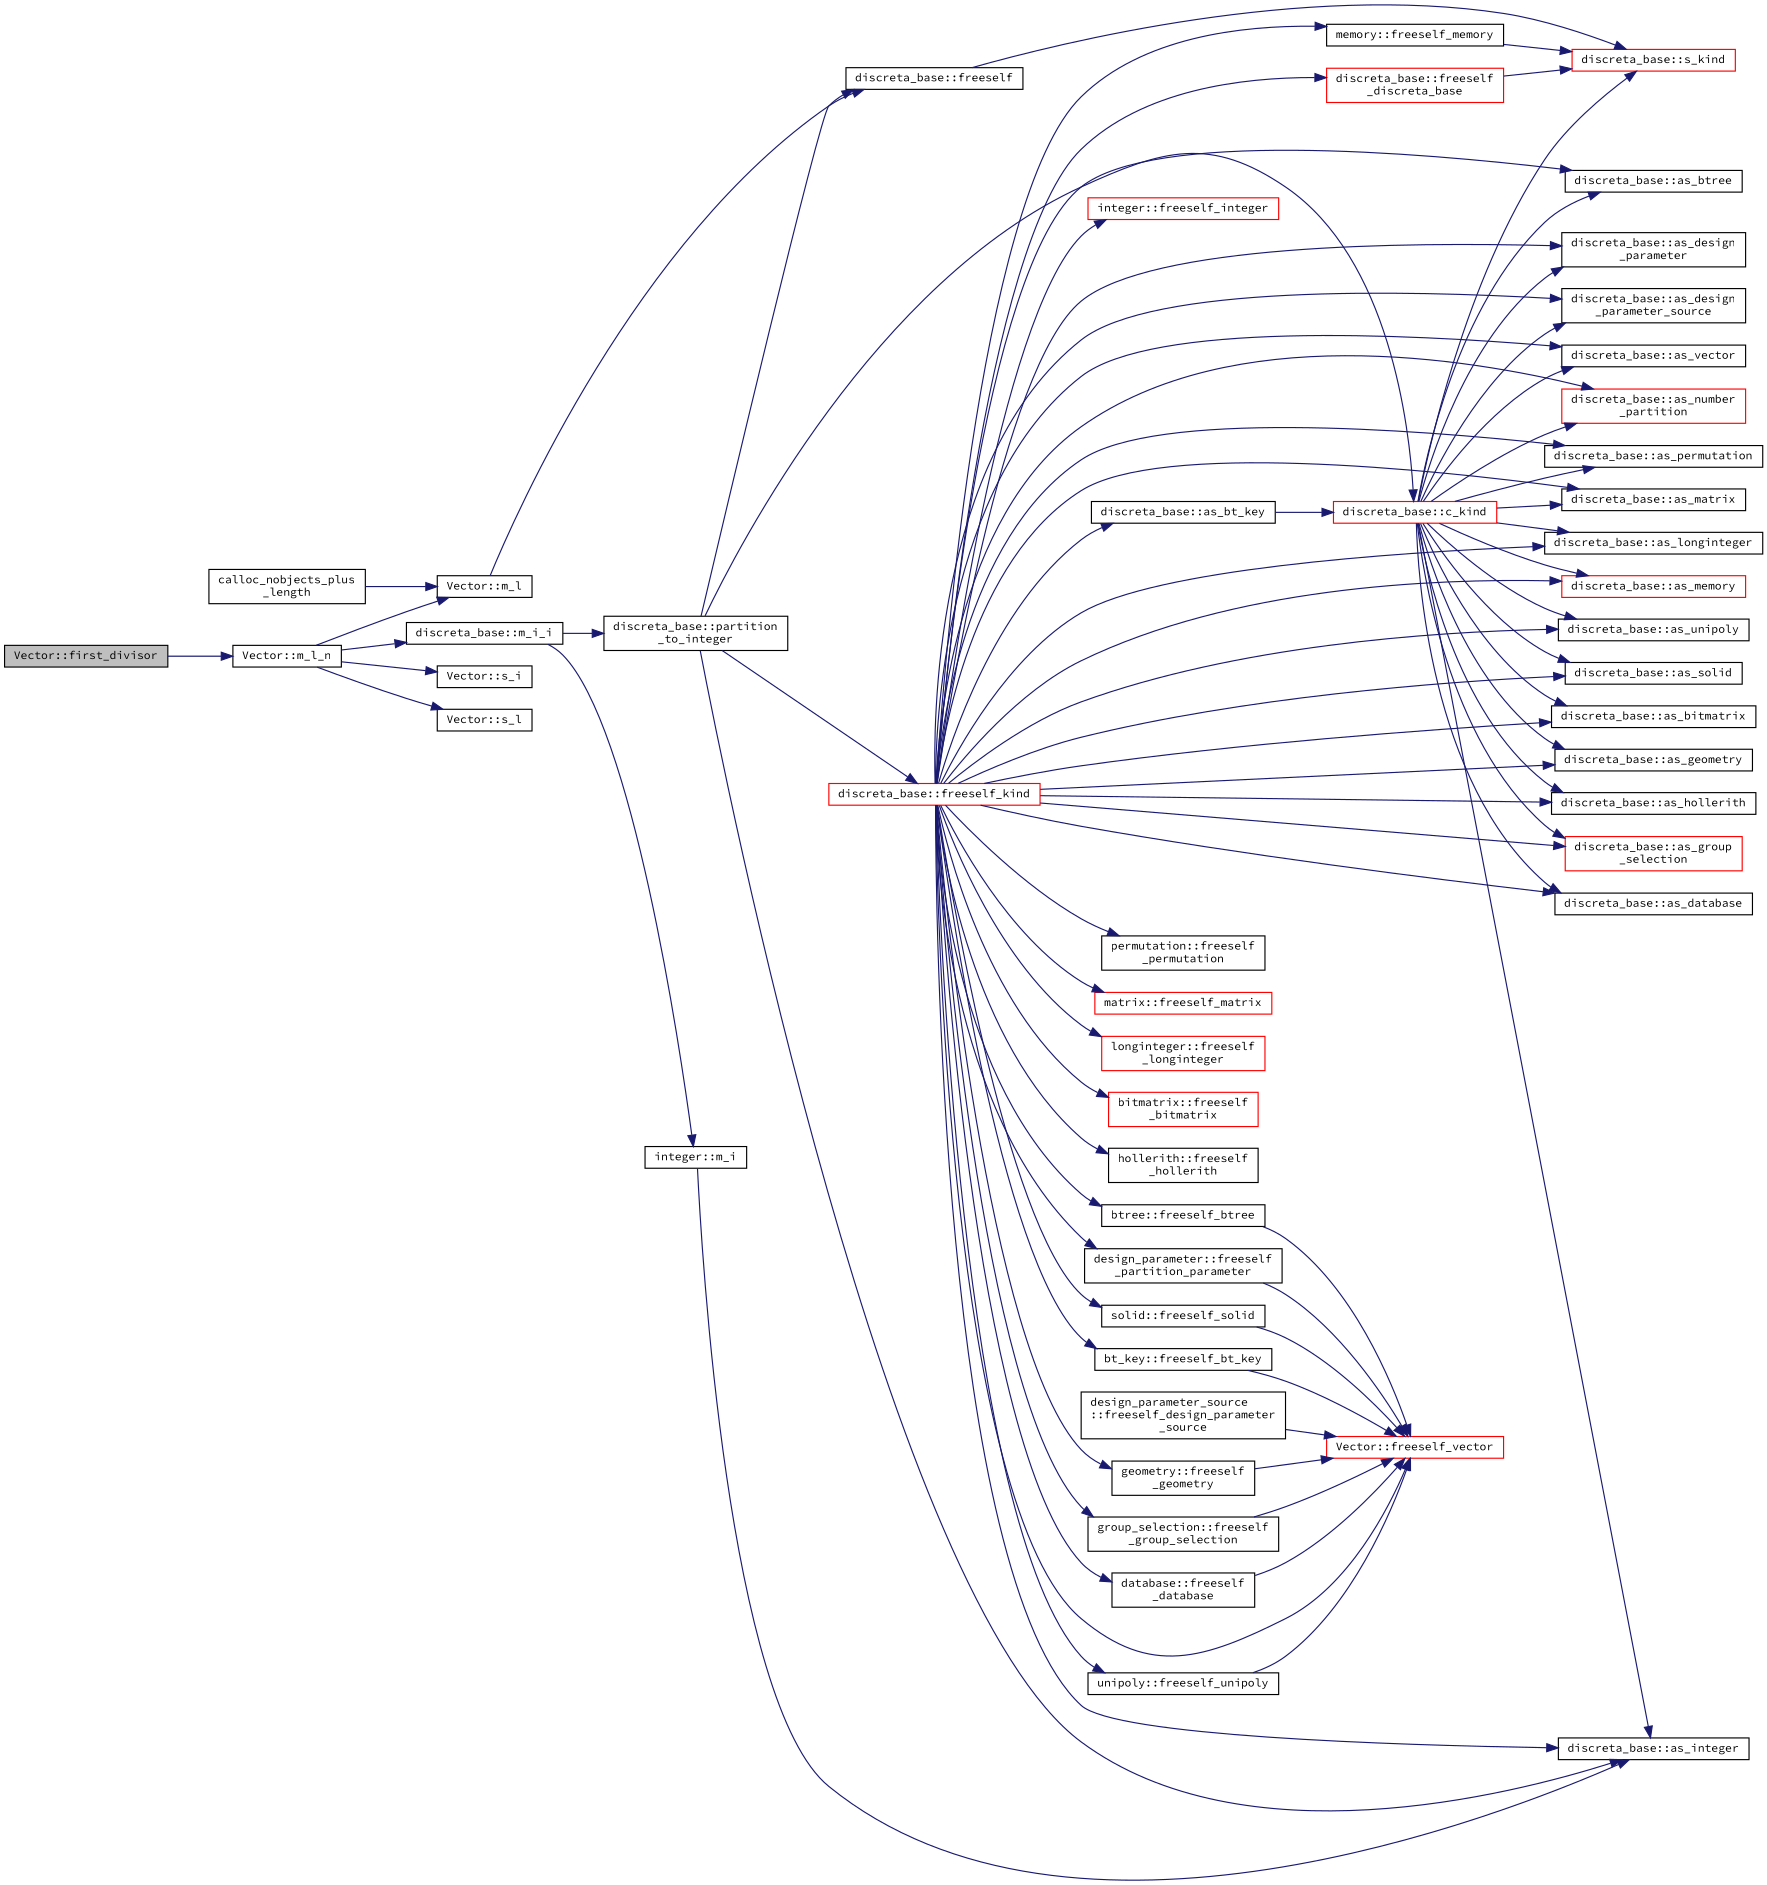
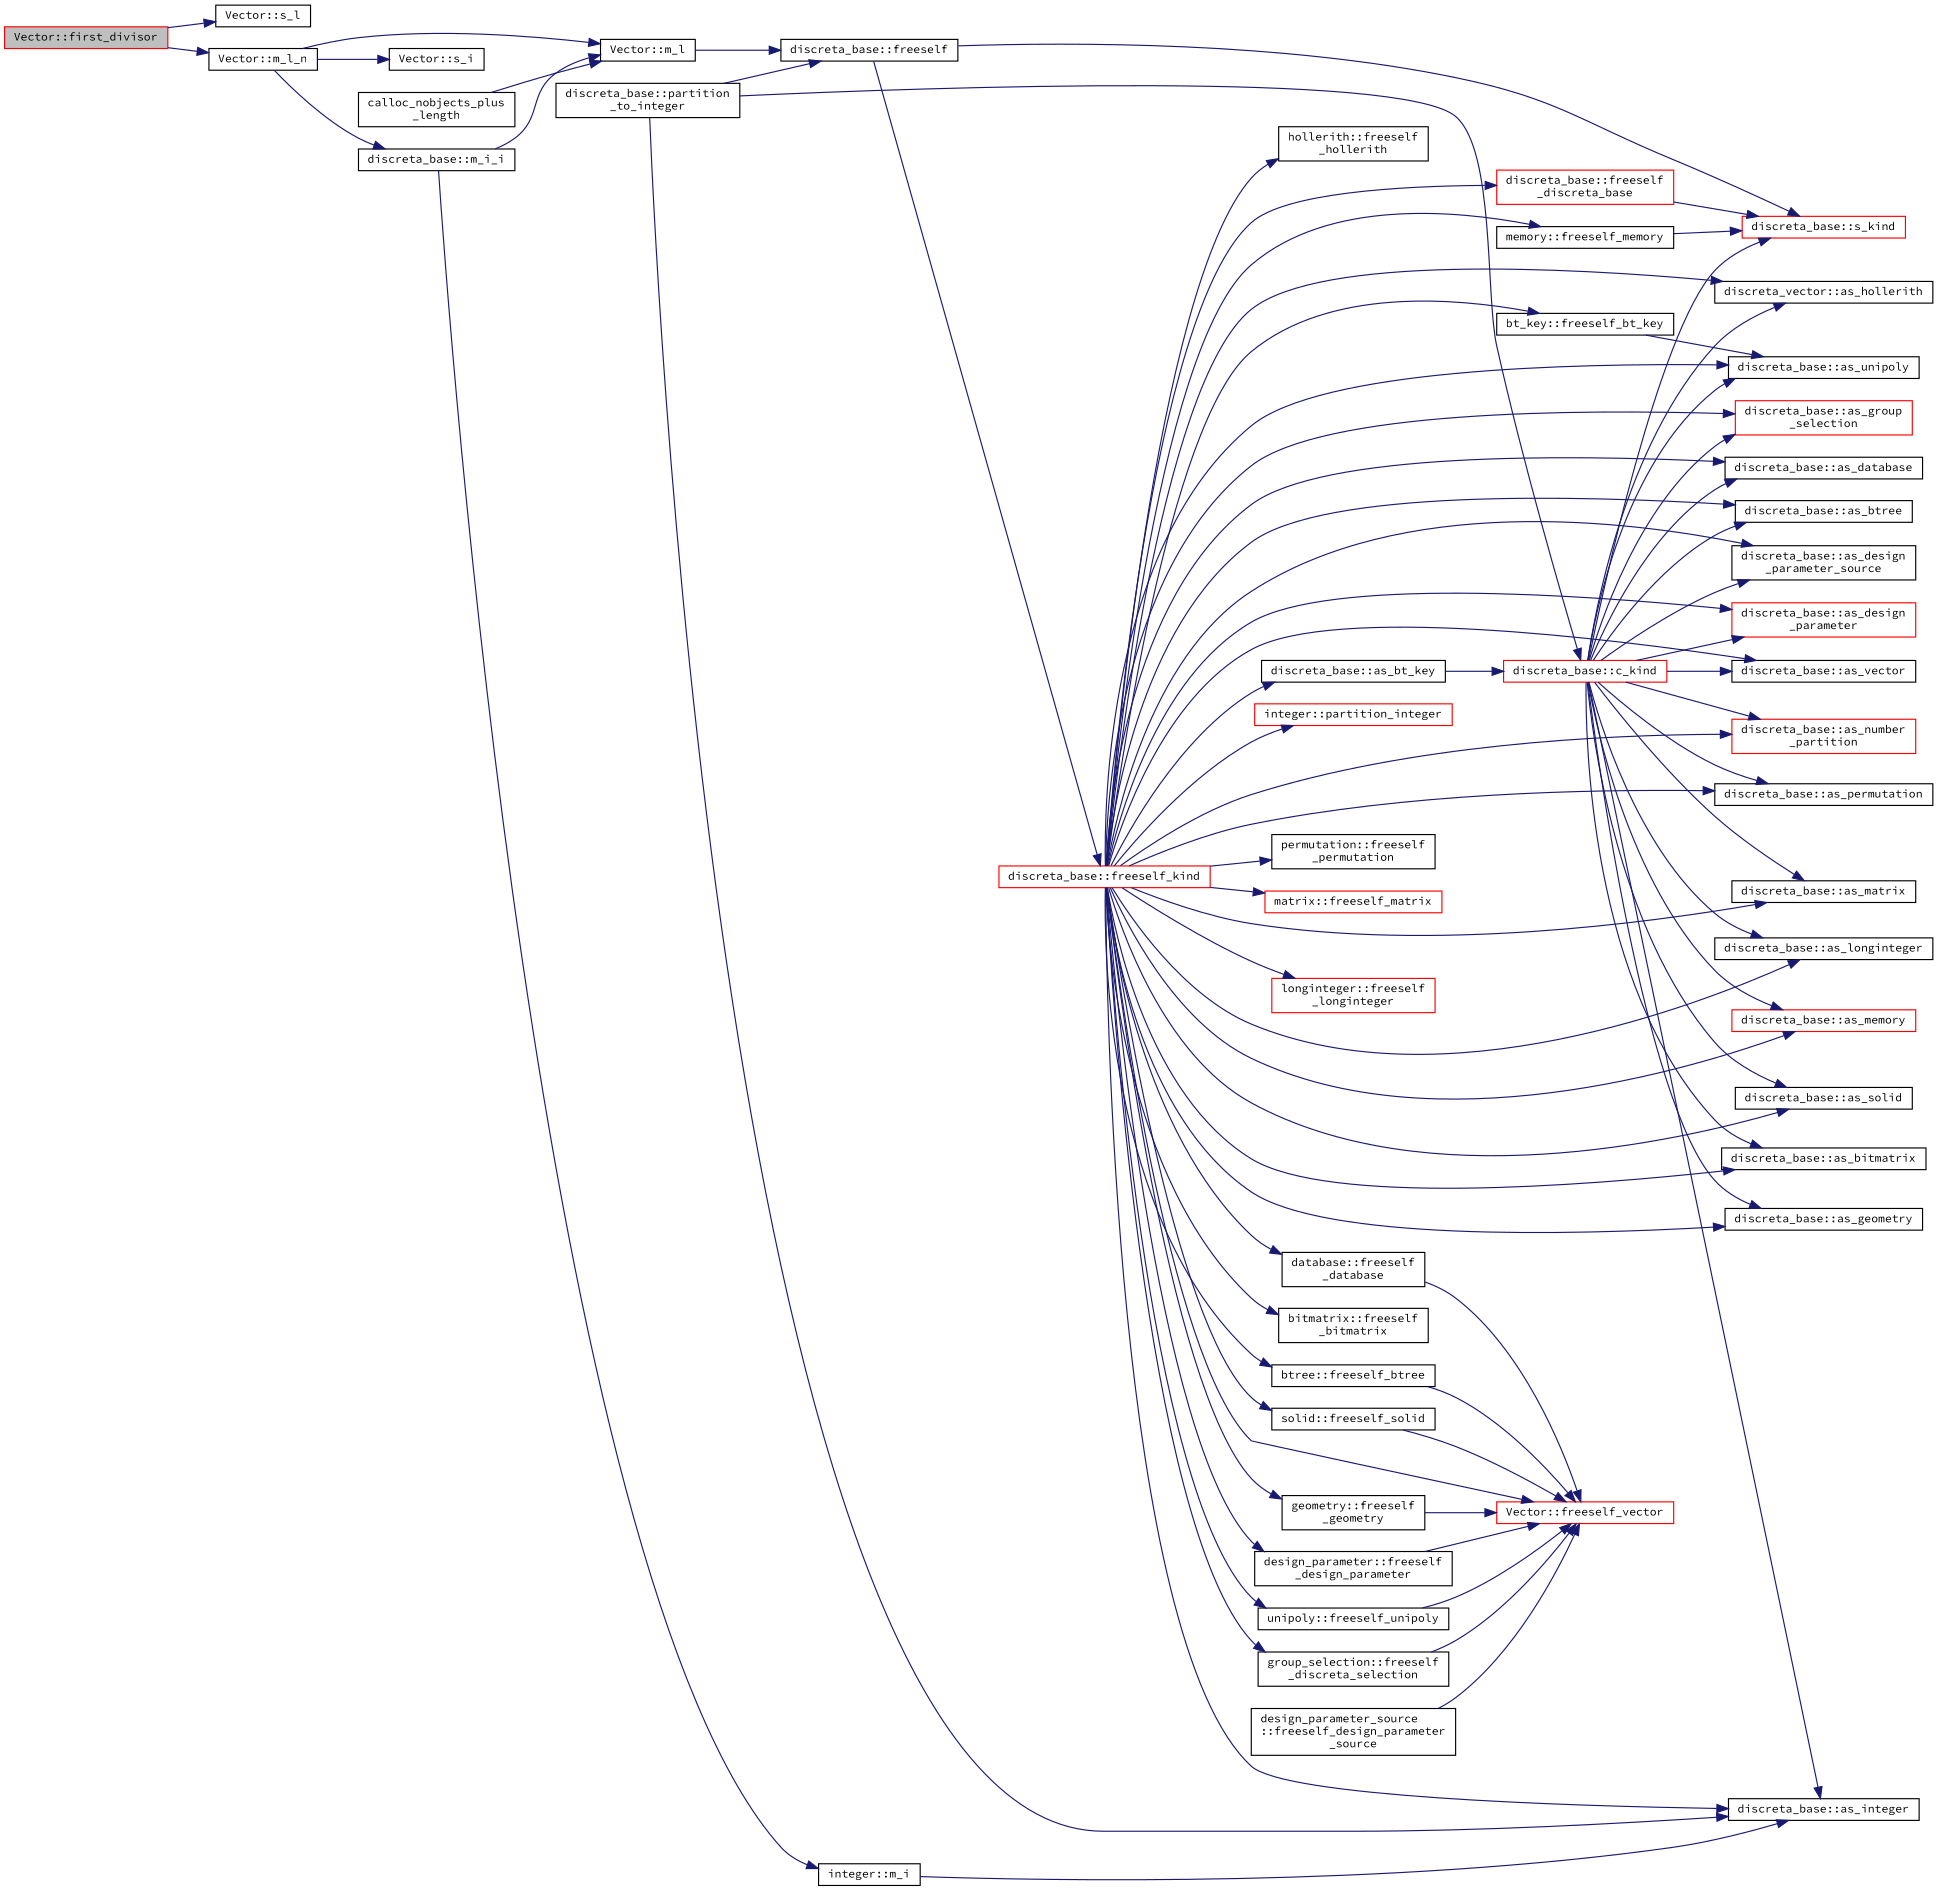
node "integer::freeself_integer": label "integer::freeself_integer" -> "integer::partition_integer"
node "discreta_base::as_design _parameter": color black -> red
edge "discreta_base::m_i_i" -> "discreta_base::partition _to_integer": now "discreta_base::m_i_i" -> "Vector::m_l"
node "Vector::first_divisor": color black -> red
edge "Vector::m_l_n" -> "Vector::s_l": now "Vector::first_divisor" -> "Vector::s_l"
edge "discreta_base::partition _to_integer" -> "discreta_base::freeself_kind": now "discreta_base::freeself" -> "discreta_base::freeself_kind"
node "discreta_base::as_hollerith": label "discreta_base::as_hollerith" -> "discreta_vector::as_hollerith"
node "bitmatrix::freeself _bitmatrix": color red -> black
node "design_parameter::freeself _partition_parameter": label "design_parameter::freeself _partition_parameter" -> "design_parameter::freeself _design_parameter"
edge "bt_key::freeself_bt_key" -> "Vector::freeself_vector": now "bt_key::freeself_bt_key" -> "discreta_base::as_unipoly"
node "group_selection::freeself _group_selection": label "group_selection::freeself _group_selection" -> "group_selection::freeself _discreta_selection"
